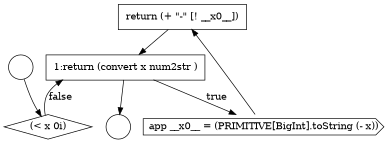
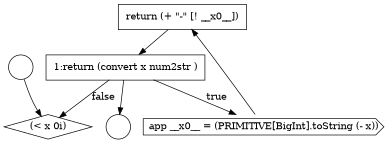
edge "(< x 0i)" -> "1:return (convert x num2str )": reversed
